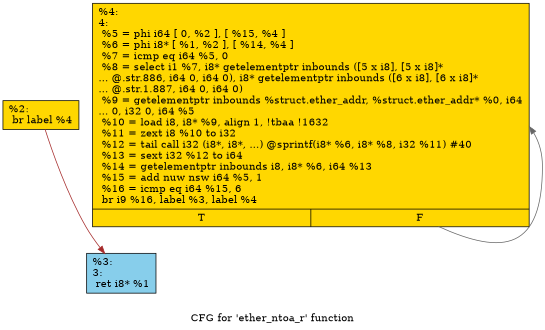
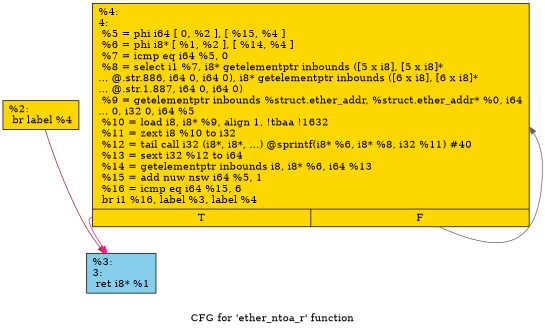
node "%4:": text "br i9 %16, label %3, label %4" -> "br i1 %16, label %3, label %4"
edge "%4:" -> "%3:": added
